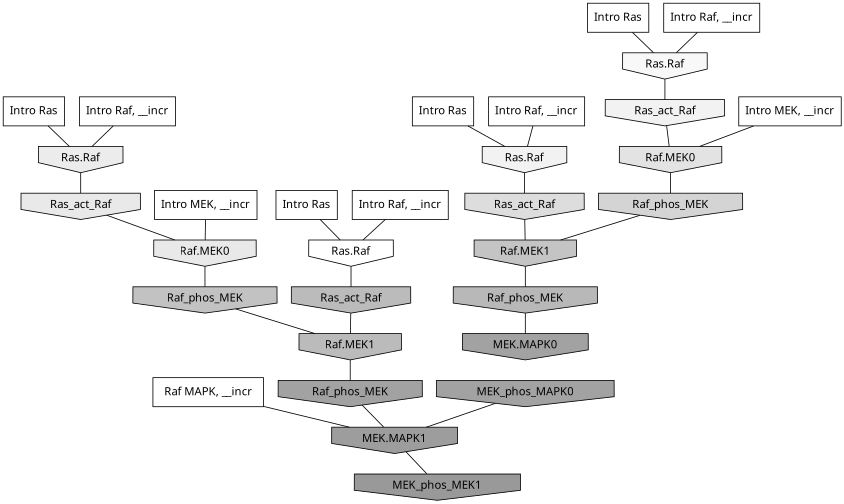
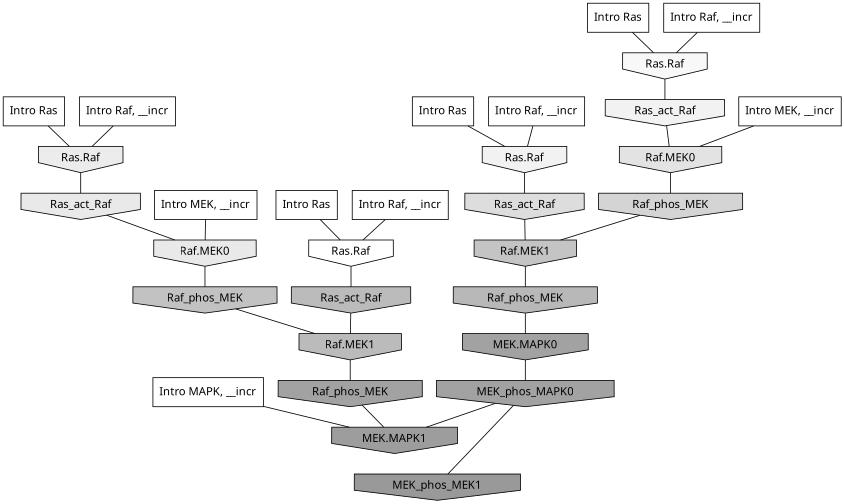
edge "MEK.MAPK0" -- "MEK_phos_MAPK0": added
node "Raf MAPK, __incr": label "Raf MAPK, __incr" -> "Intro MAPK, __incr"
edge "MEK.MAPK1" -- "MEK_phos_MEK1": now "MEK_phos_MAPK0" -- "MEK_phos_MEK1"
